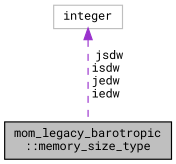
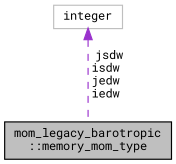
node "mom_legacy_barotropic ::memory_size_type": label "mom_legacy_barotropic ::memory_size_type" -> "mom_legacy_barotropic ::memory_mom_type"
